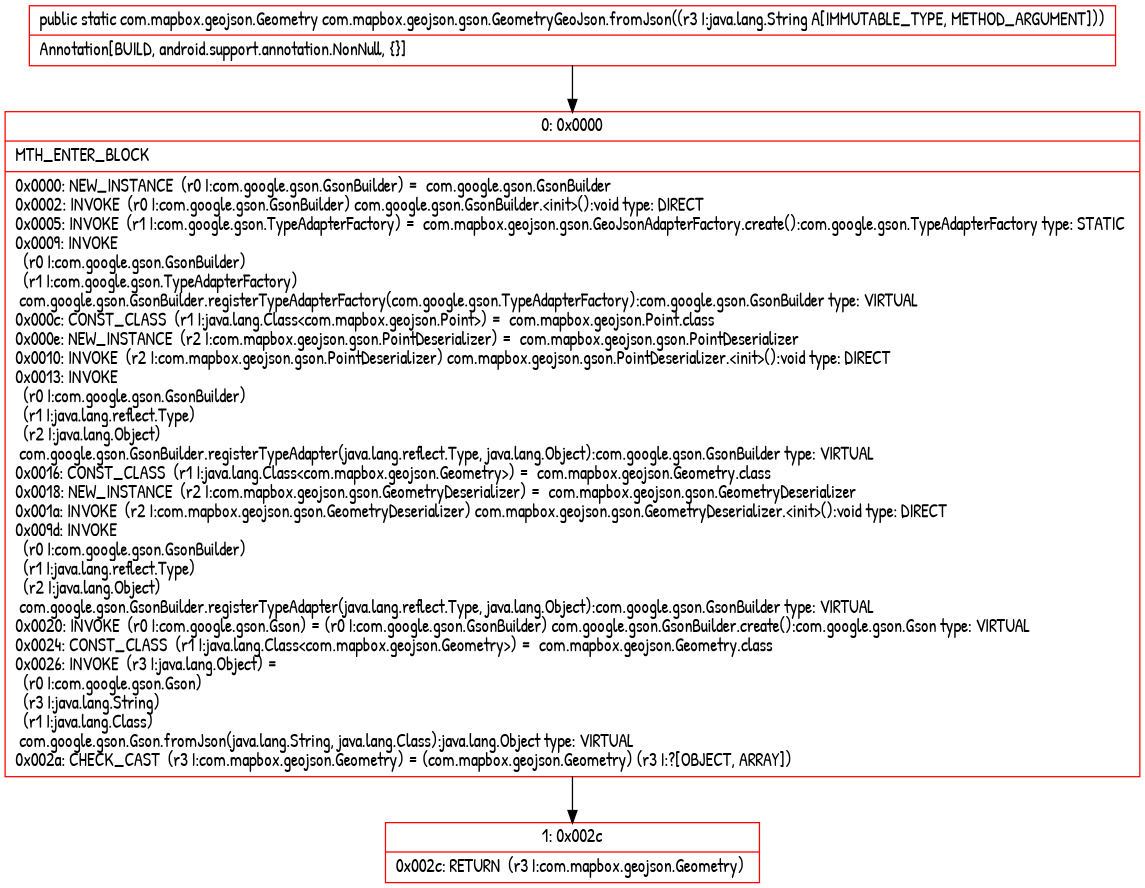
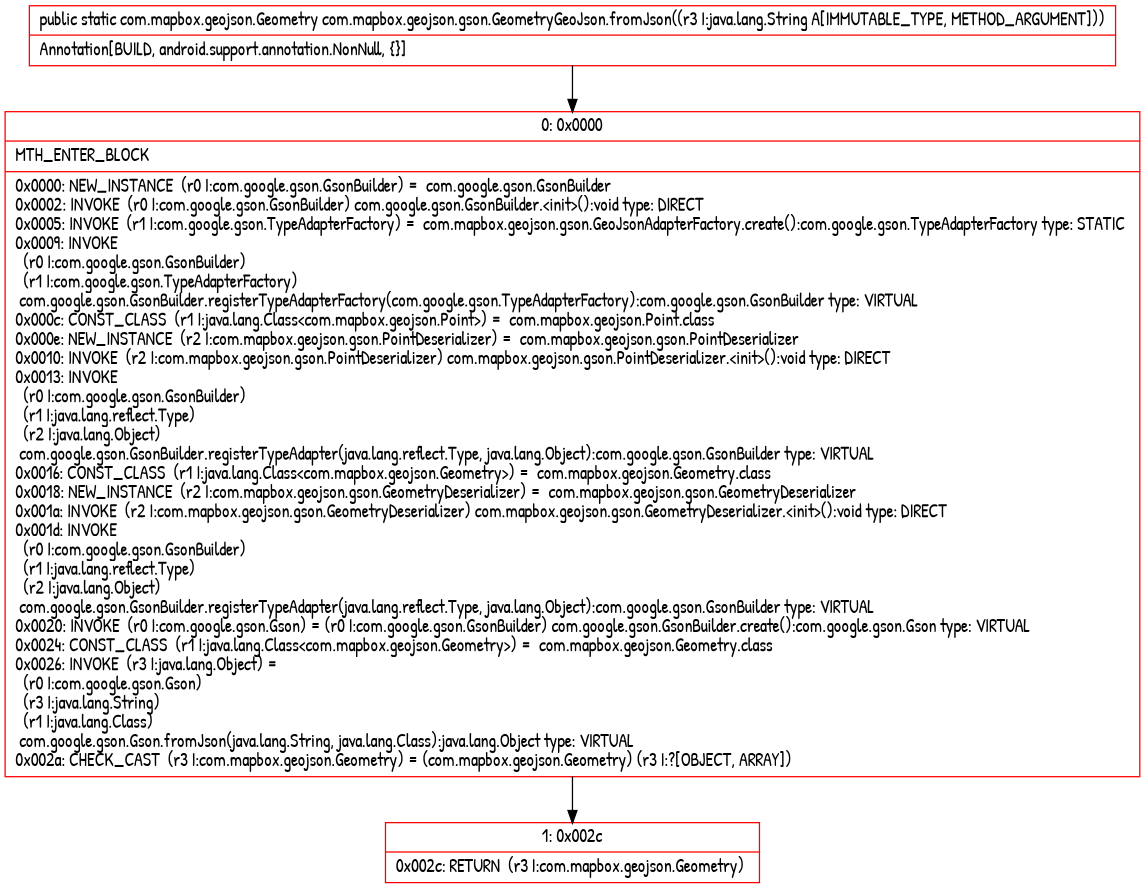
node "0: 0x0000": text "0x009d: INVOKE" -> "0x001d: INVOKE"
